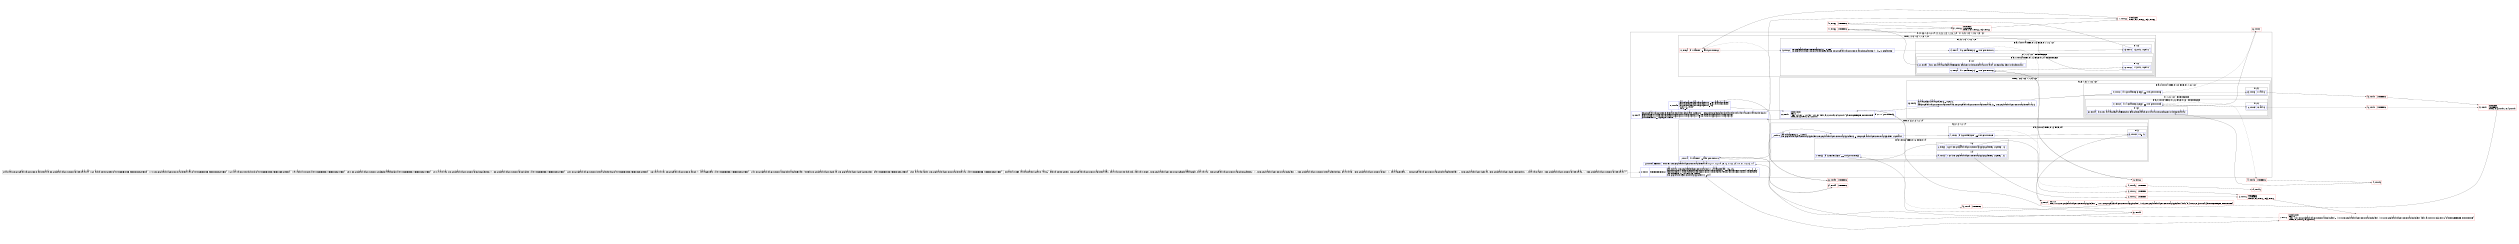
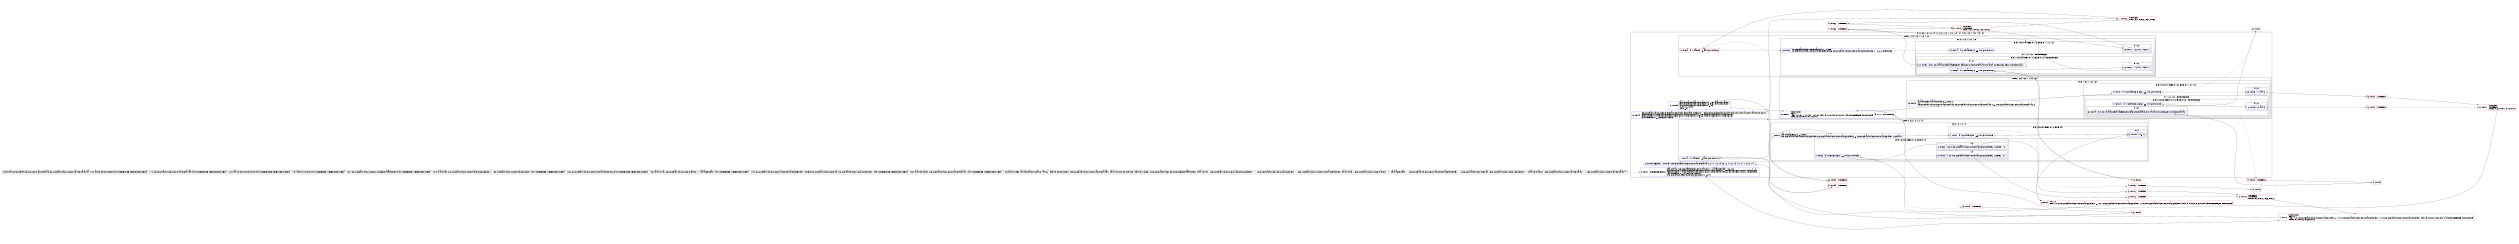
edge "14: 0x007a" -> "15: 0x007c": now "37: 0x0066" -> "15: 0x007c"
